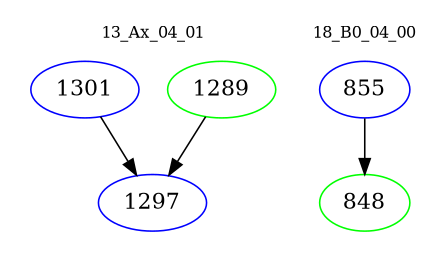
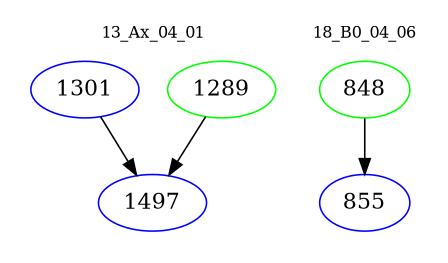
cluster "18_B0_04_00": label "18_B0_04_00" -> "18_B0_04_06"
edge "855" -> "848": reversed
node "1297": label "1297" -> "1497"
